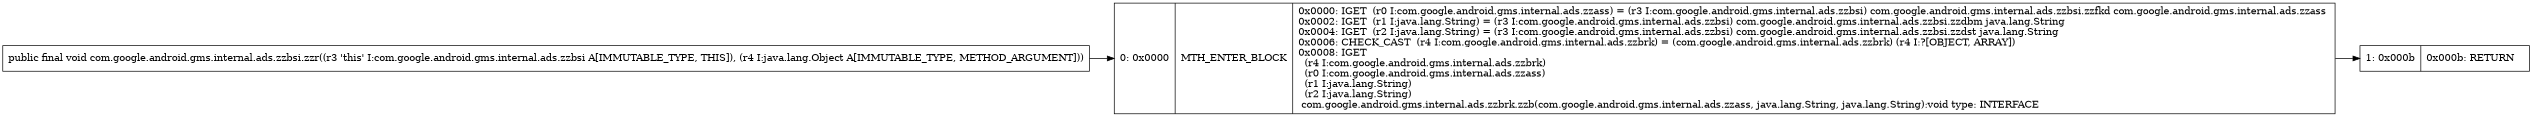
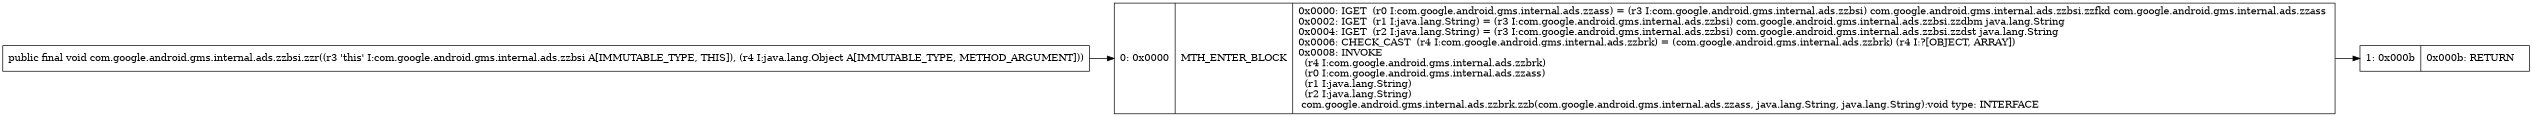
node "0: 0x0000": text "0x0008: IGET" -> "0x0008: INVOKE"
